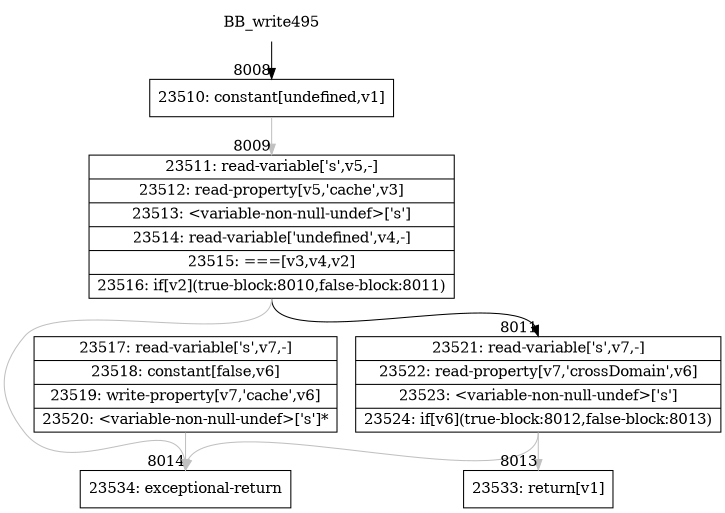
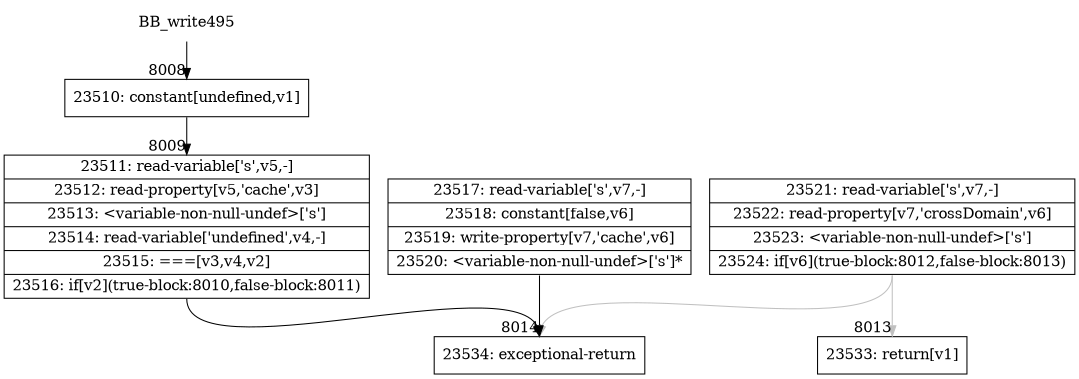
edge "23510: constant[undefined,v1]" -> "23511: read-variable['s',v5,-]": color gray -> black
edge "23511: read-variable['s',v5,-]" -> "23521: read-variable['s',v7,-]": removed
edge "23511: read-variable['s',v5,-]" -> "23534: exceptional-return": color gray -> black
edge "23517: read-variable['s',v7,-]" -> "23534: exceptional-return": color gray -> black
